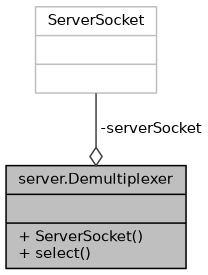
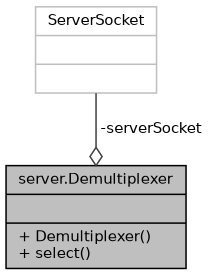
node "server.Demultiplexer": text "+ ServerSocket()" -> "+ Demultiplexer()"
